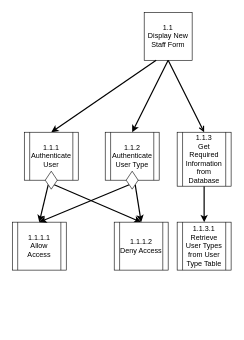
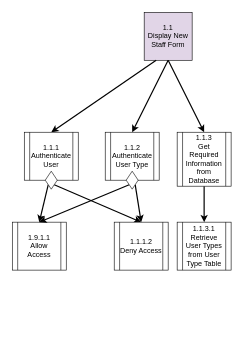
node "1.1 Display New Staff Form": fillcolor #ffffff -> #e1d5e7
edge "1.1 Display New Staff Form" -> "1.1.3 Get Required Information from Database": arrowhead open -> classic
node "1.1.1.1 Allow Access": label "1.1.1.1 Allow Access" -> "1.9.1.1 Allow Access"
